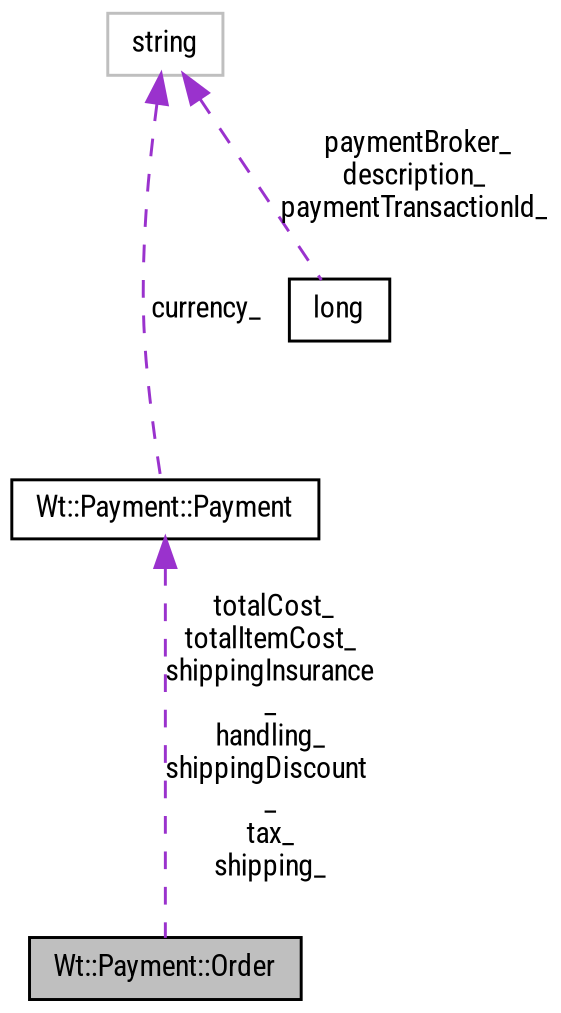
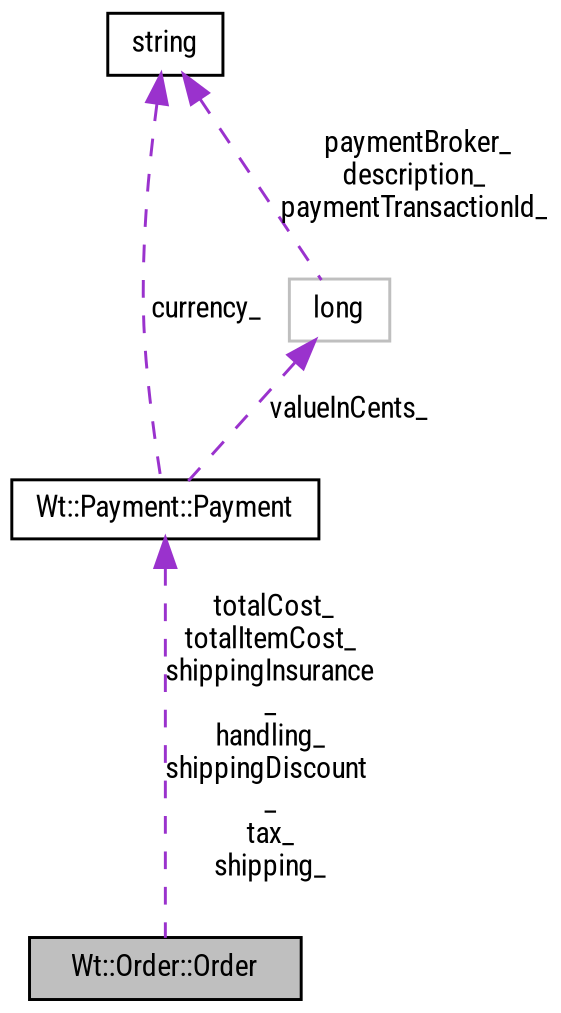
node "string": color grey75 -> black
node "long": color black -> grey75
edge "Wt::Payment::Payment" -> "long": added, label "valueInCents_"
node "Wt::Payment::Order": label "Wt::Payment::Order" -> "Wt::Order::Order"
